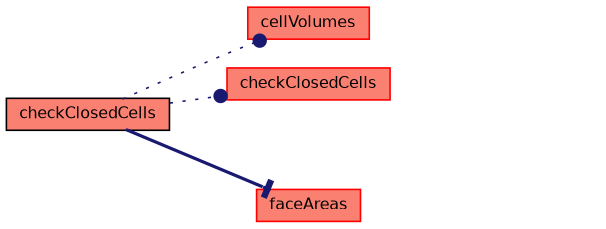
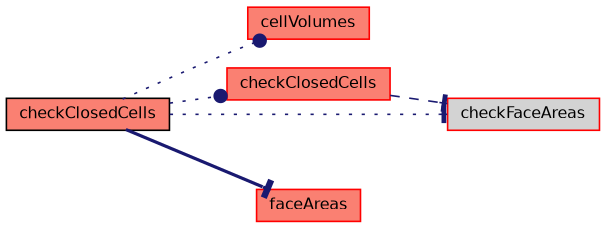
node "checkFaceAreas": added
